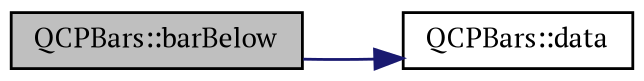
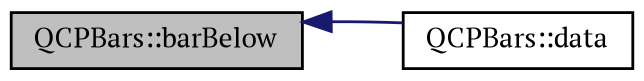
edge "QCPBars::barBelow" -> "QCPBars::data": reversed
